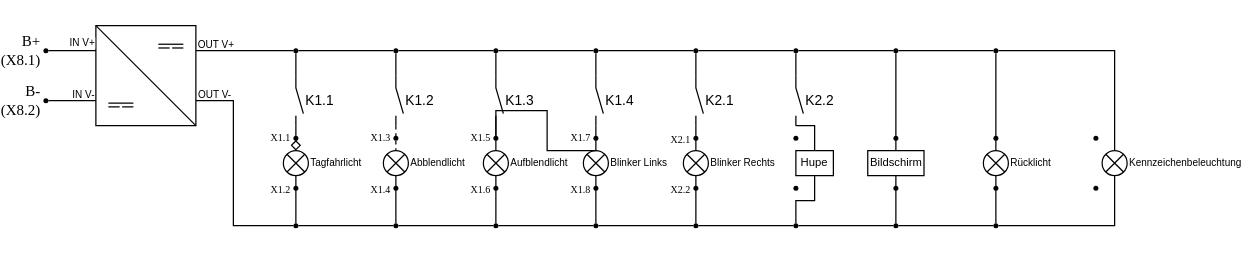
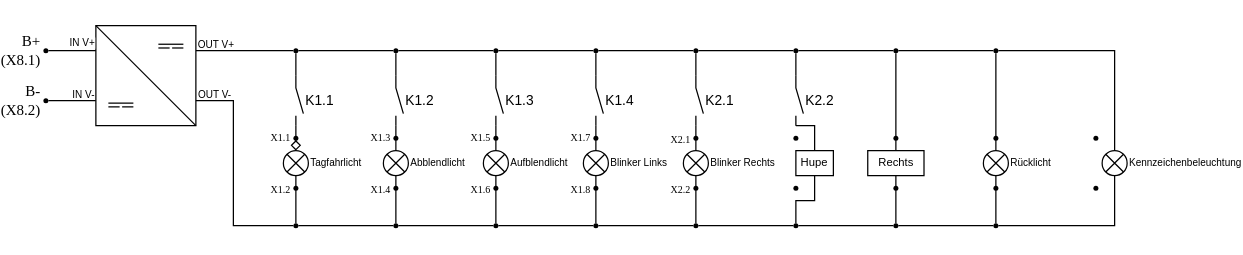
edge "K1.4" -- "X1.5": now "K1.4" -- "Blinker Links"
edge "K1.2" -- "Abblendlicht": style dashed -> solid
node "Bildschirm": label "Bildschirm" -> "Rechts"
